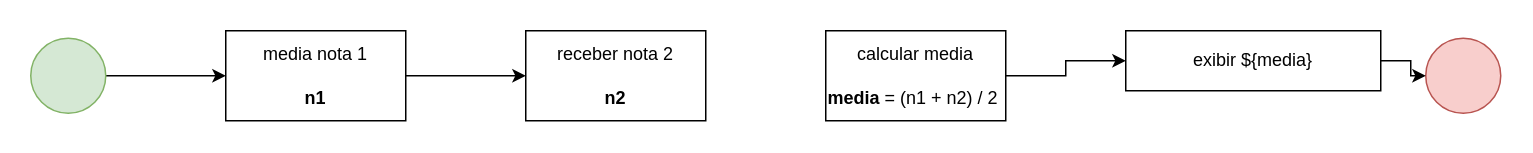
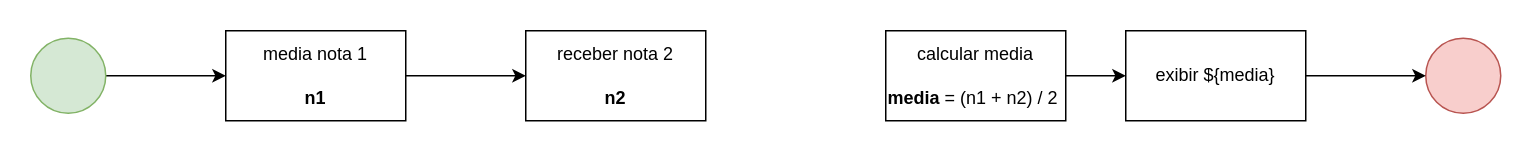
node "exibir ${media}": size 255x60 -> 180x90
node "calcular media media = (n1 + n2) / 2": moved (916, 76) -> (976, 76)
